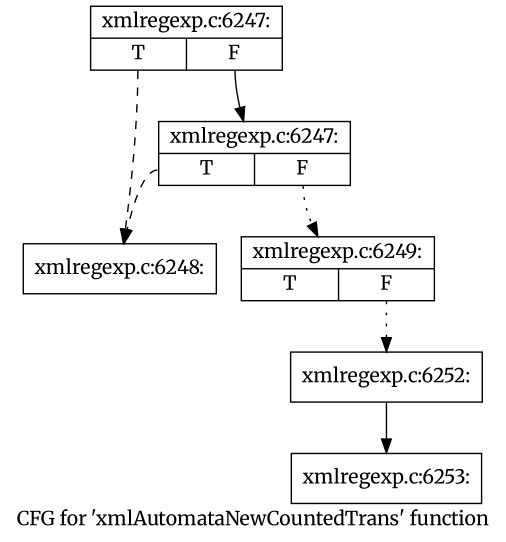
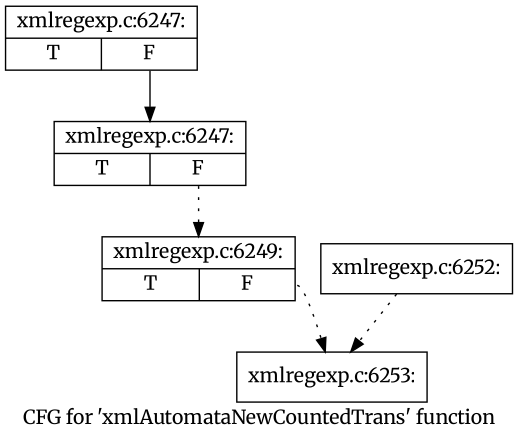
node "xmlregexp.c:6248:": removed
edge "xmlregexp.c:6249:" -> "xmlregexp.c:6252:": now "xmlregexp.c:6249:" -> "xmlregexp.c:6253:"
edge "xmlregexp.c:6252:" -> "xmlregexp.c:6253:": style solid -> dotted
